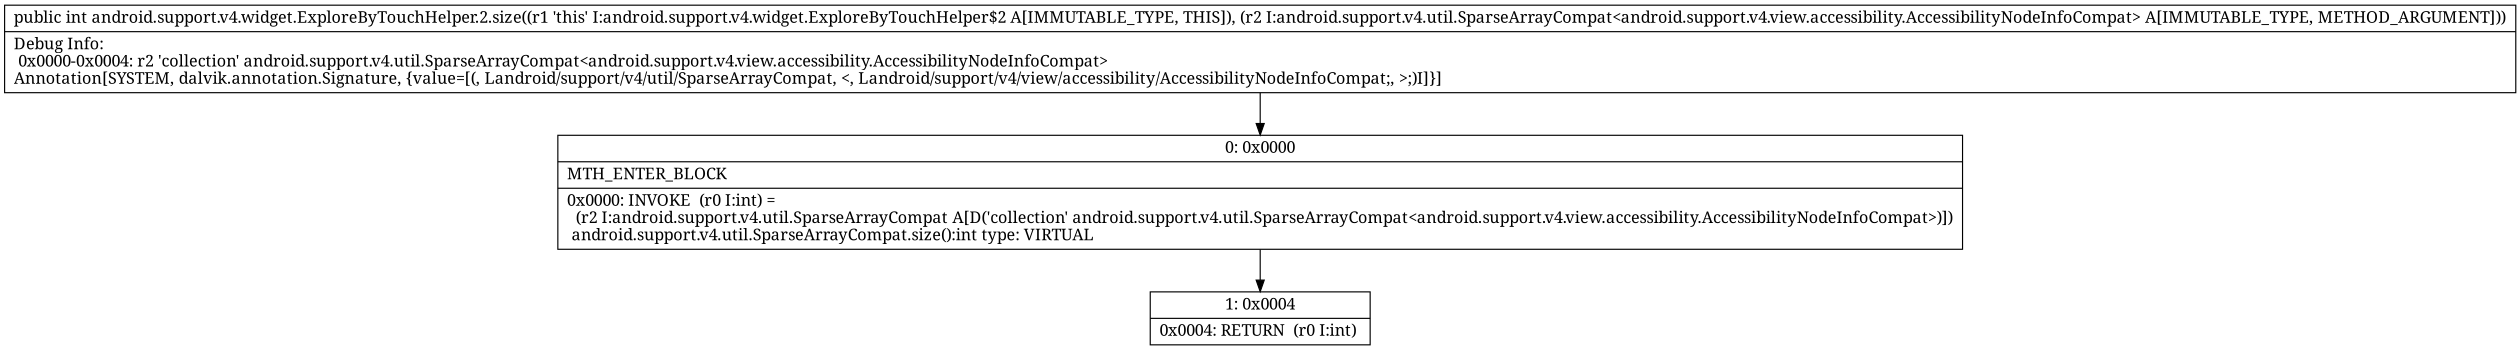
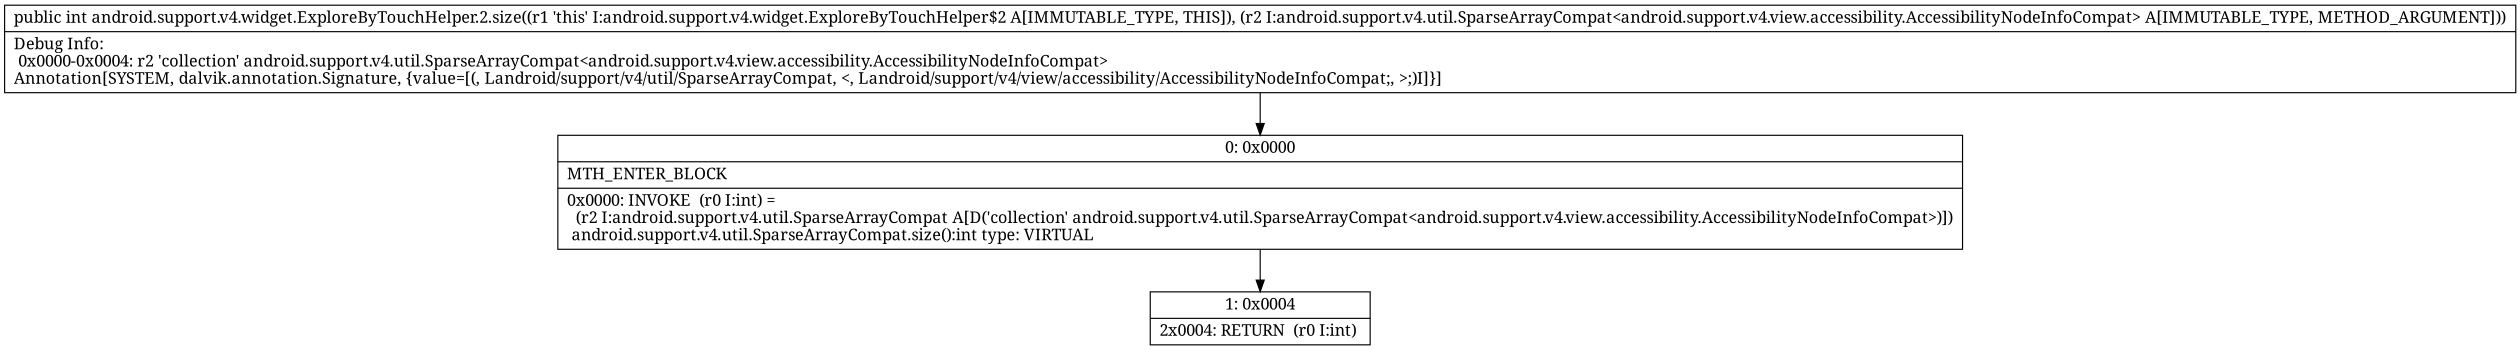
node "1: 0x0004": text "0x0004: RETURN  (r0 I:int)" -> "2x0004: RETURN  (r0 I:int)"
